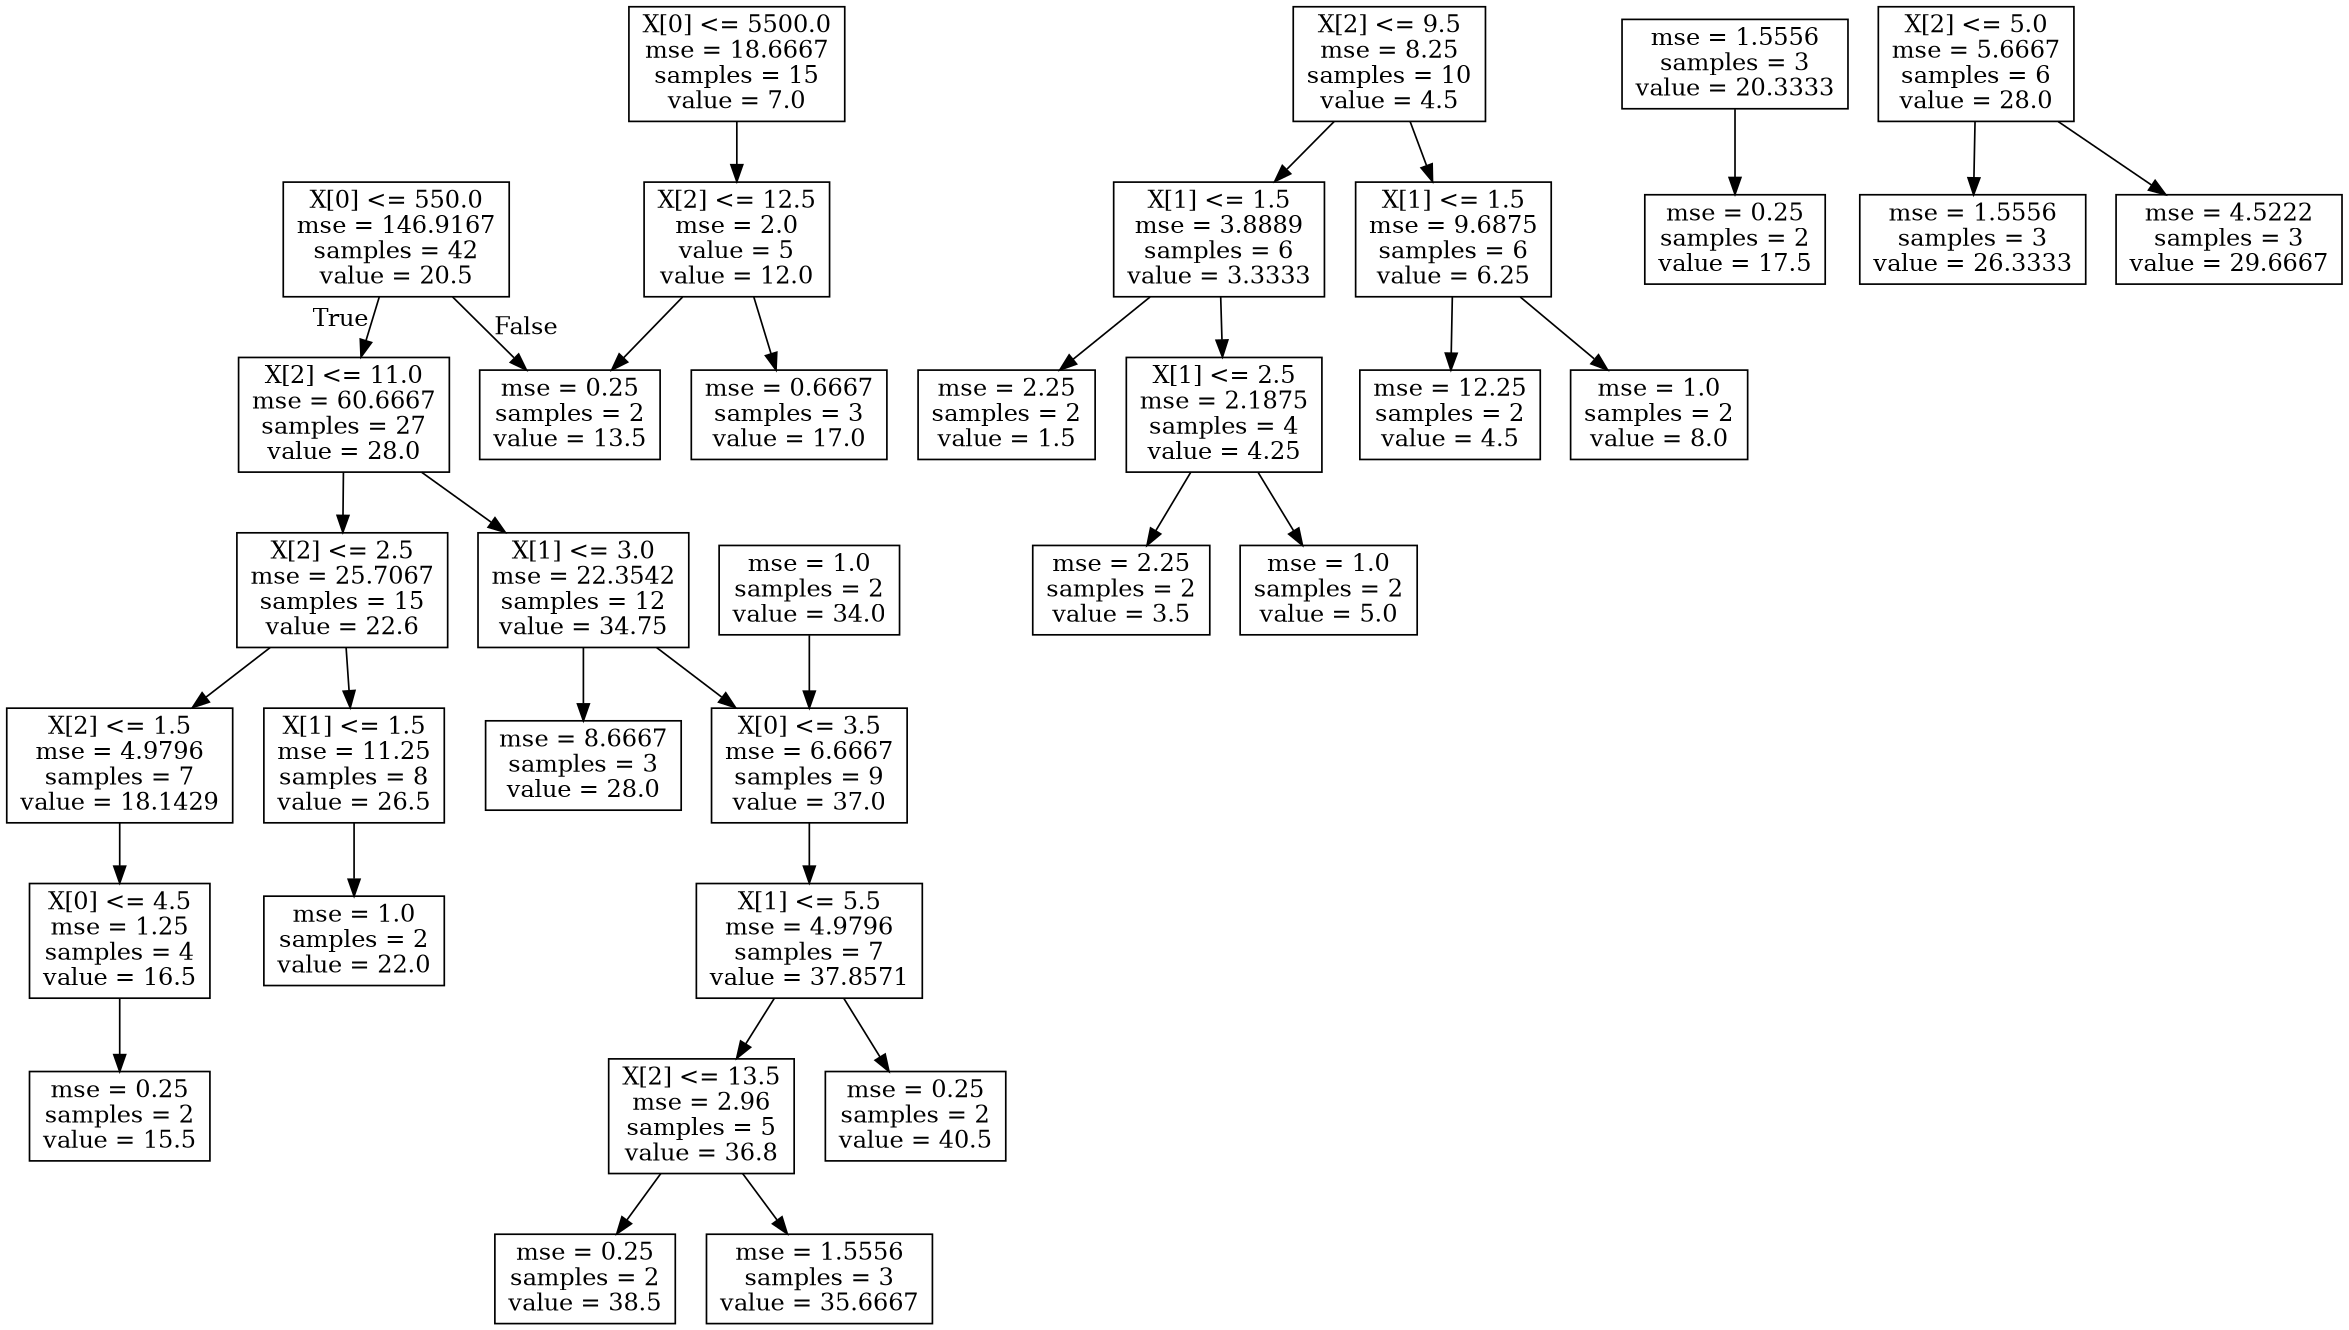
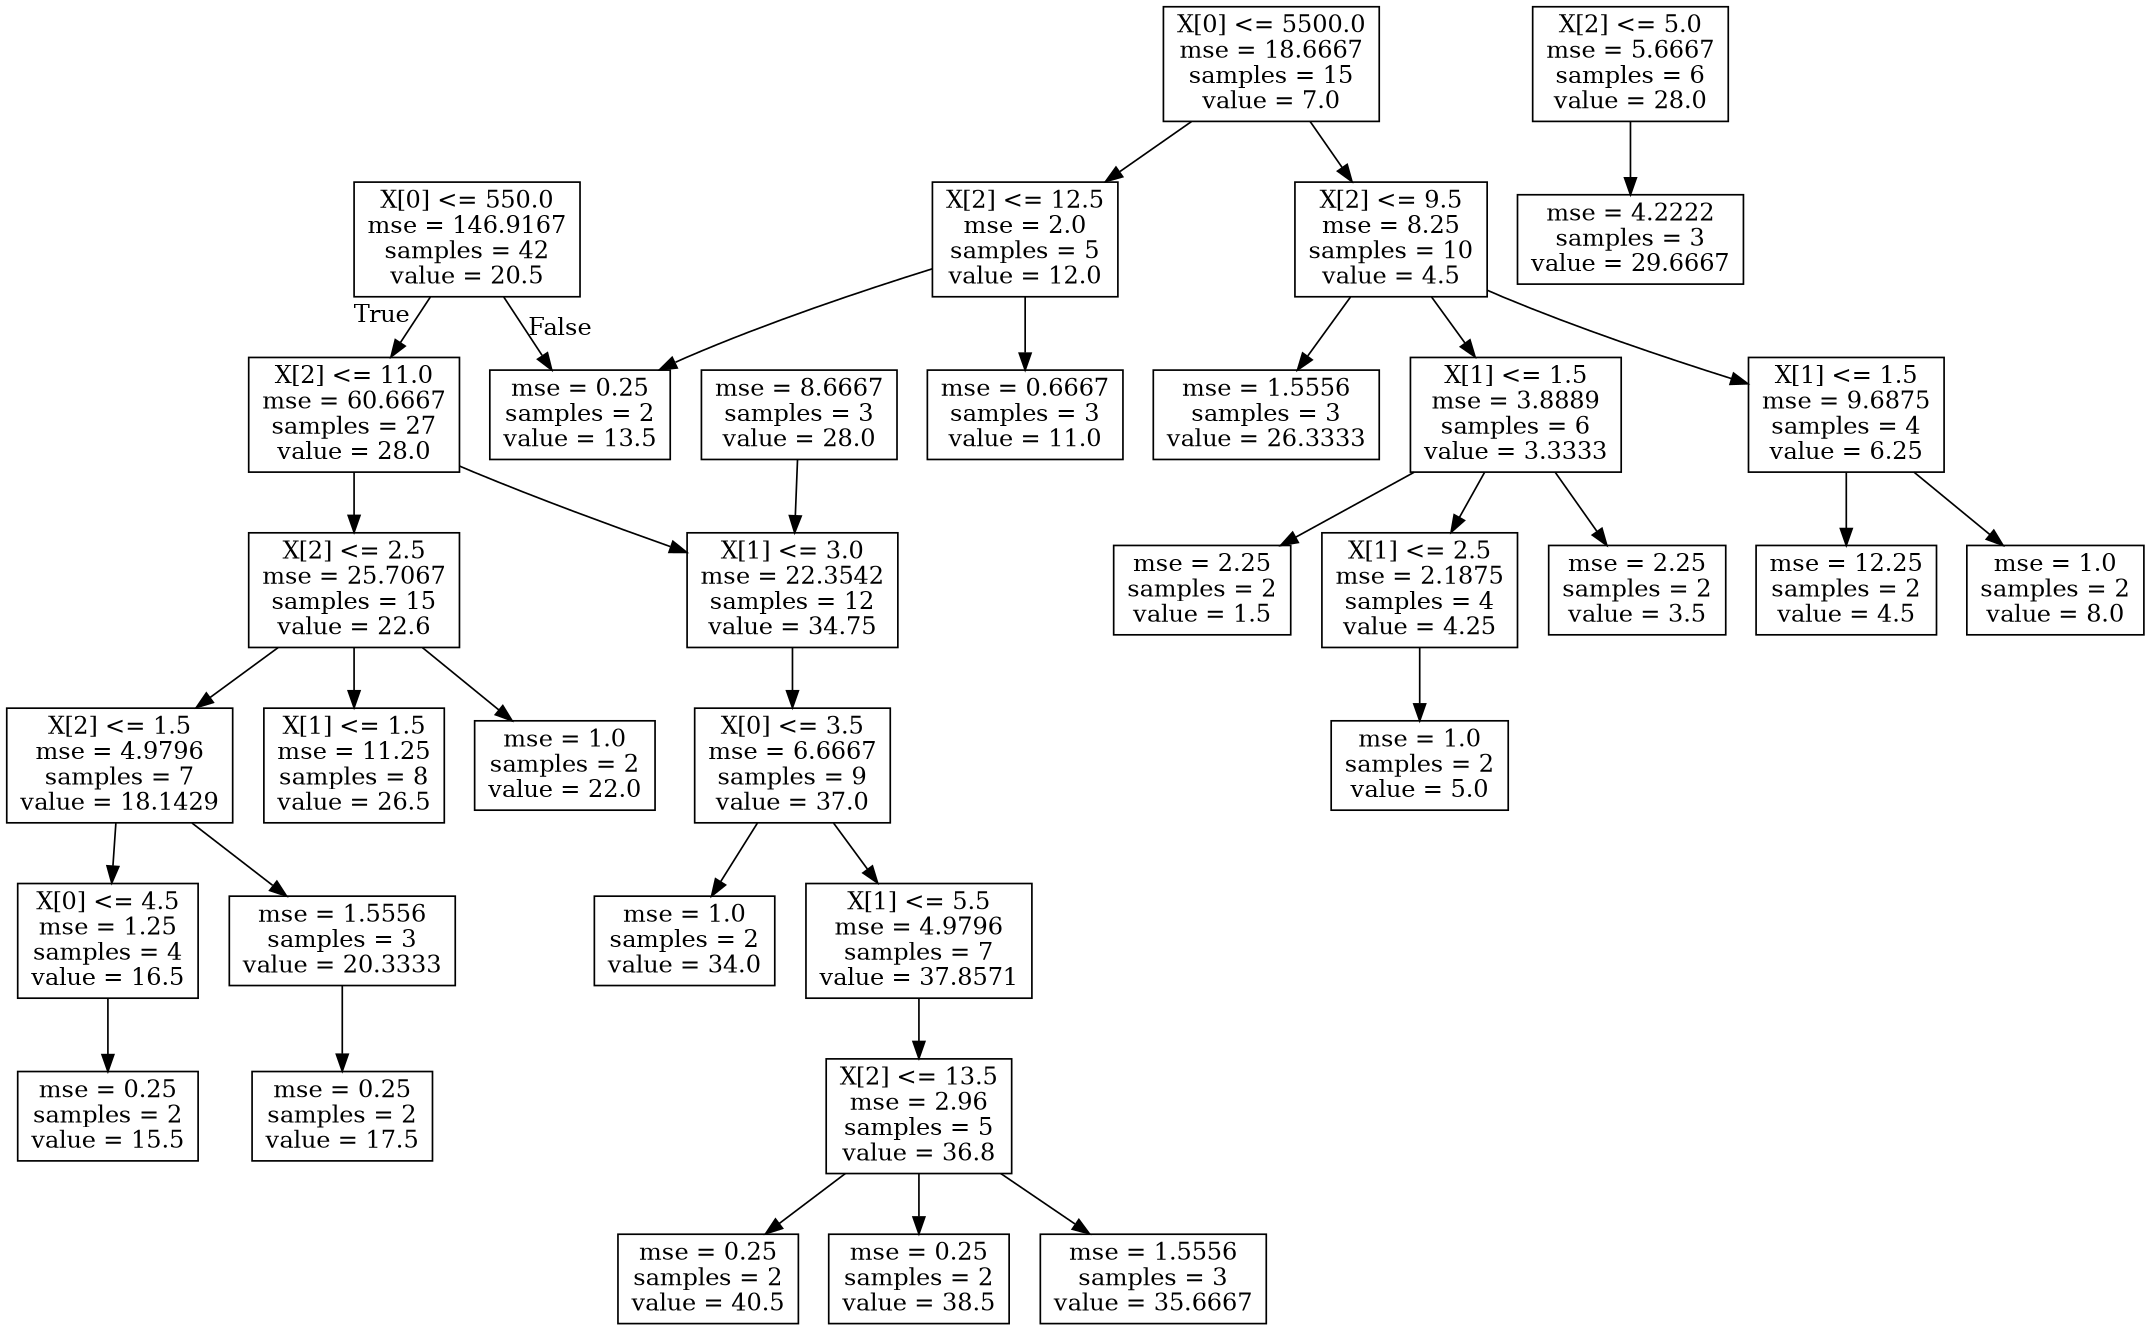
edge "X[0] <= 5500.0 mse = 18.6667 samples = 15 value = 7.0" -> "X[2] <= 9.5 mse = 8.25 samples = 10 value = 4.5": added
edge "X[2] <= 5.0 mse = 5.6667 samples = 6 value = 28.0" -> "mse = 1.5556 samples = 3 value = 26.3333": now "X[2] <= 9.5 mse = 8.25 samples = 10 value = 4.5" -> "mse = 1.5556 samples = 3 value = 26.3333"
node "X[2] <= 12.5 mse = 2.0 value = 5 value = 12.0": label "X[2] <= 12.5 mse = 2.0 value = 5 value = 12.0" -> "X[2] <= 12.5 mse = 2.0 samples = 5 value = 12.0"
node "X[1] <= 1.5 mse = 9.6875 samples = 6 value = 6.25": label "X[1] <= 1.5 mse = 9.6875 samples = 6 value = 6.25" -> "X[1] <= 1.5 mse = 9.6875 samples = 4 value = 6.25"
node "mse = 4.5222 samples = 3 value = 29.6667": label "mse = 4.5222 samples = 3 value = 29.6667" -> "mse = 4.2222 samples = 3 value = 29.6667"
node "mse = 0.6667 samples = 3 value = 17.0": label "mse = 0.6667 samples = 3 value = 17.0" -> "mse = 0.6667 samples = 3 value = 11.0"
edge "X[1] <= 2.5 mse = 2.1875 samples = 4 value = 4.25" -> "mse = 2.25 samples = 2 value = 3.5": now "X[1] <= 1.5 mse = 3.8889 samples = 6 value = 3.3333" -> "mse = 2.25 samples = 2 value = 3.5"
edge "mse = 1.0 samples = 2 value = 34.0" -> "X[0] <= 3.5 mse = 6.6667 samples = 9 value = 37.0": reversed
edge "X[1] <= 3.0 mse = 22.3542 samples = 12 value = 34.75" -> "mse = 8.6667 samples = 3 value = 28.0": reversed
edge "X[1] <= 1.5 mse = 11.25 samples = 8 value = 26.5" -> "mse = 1.0 samples = 2 value = 22.0": now "X[2] <= 2.5 mse = 25.7067 samples = 15 value = 22.6" -> "mse = 1.0 samples = 2 value = 22.0"
edge "X[2] <= 1.5 mse = 4.9796 samples = 7 value = 18.1429" -> "mse = 1.5556 samples = 3 value = 20.3333": added
edge "X[1] <= 5.5 mse = 4.9796 samples = 7 value = 37.8571" -> "mse = 0.25 samples = 2 value = 40.5": now "X[2] <= 13.5 mse = 2.96 samples = 5 value = 36.8" -> "mse = 0.25 samples = 2 value = 40.5"
